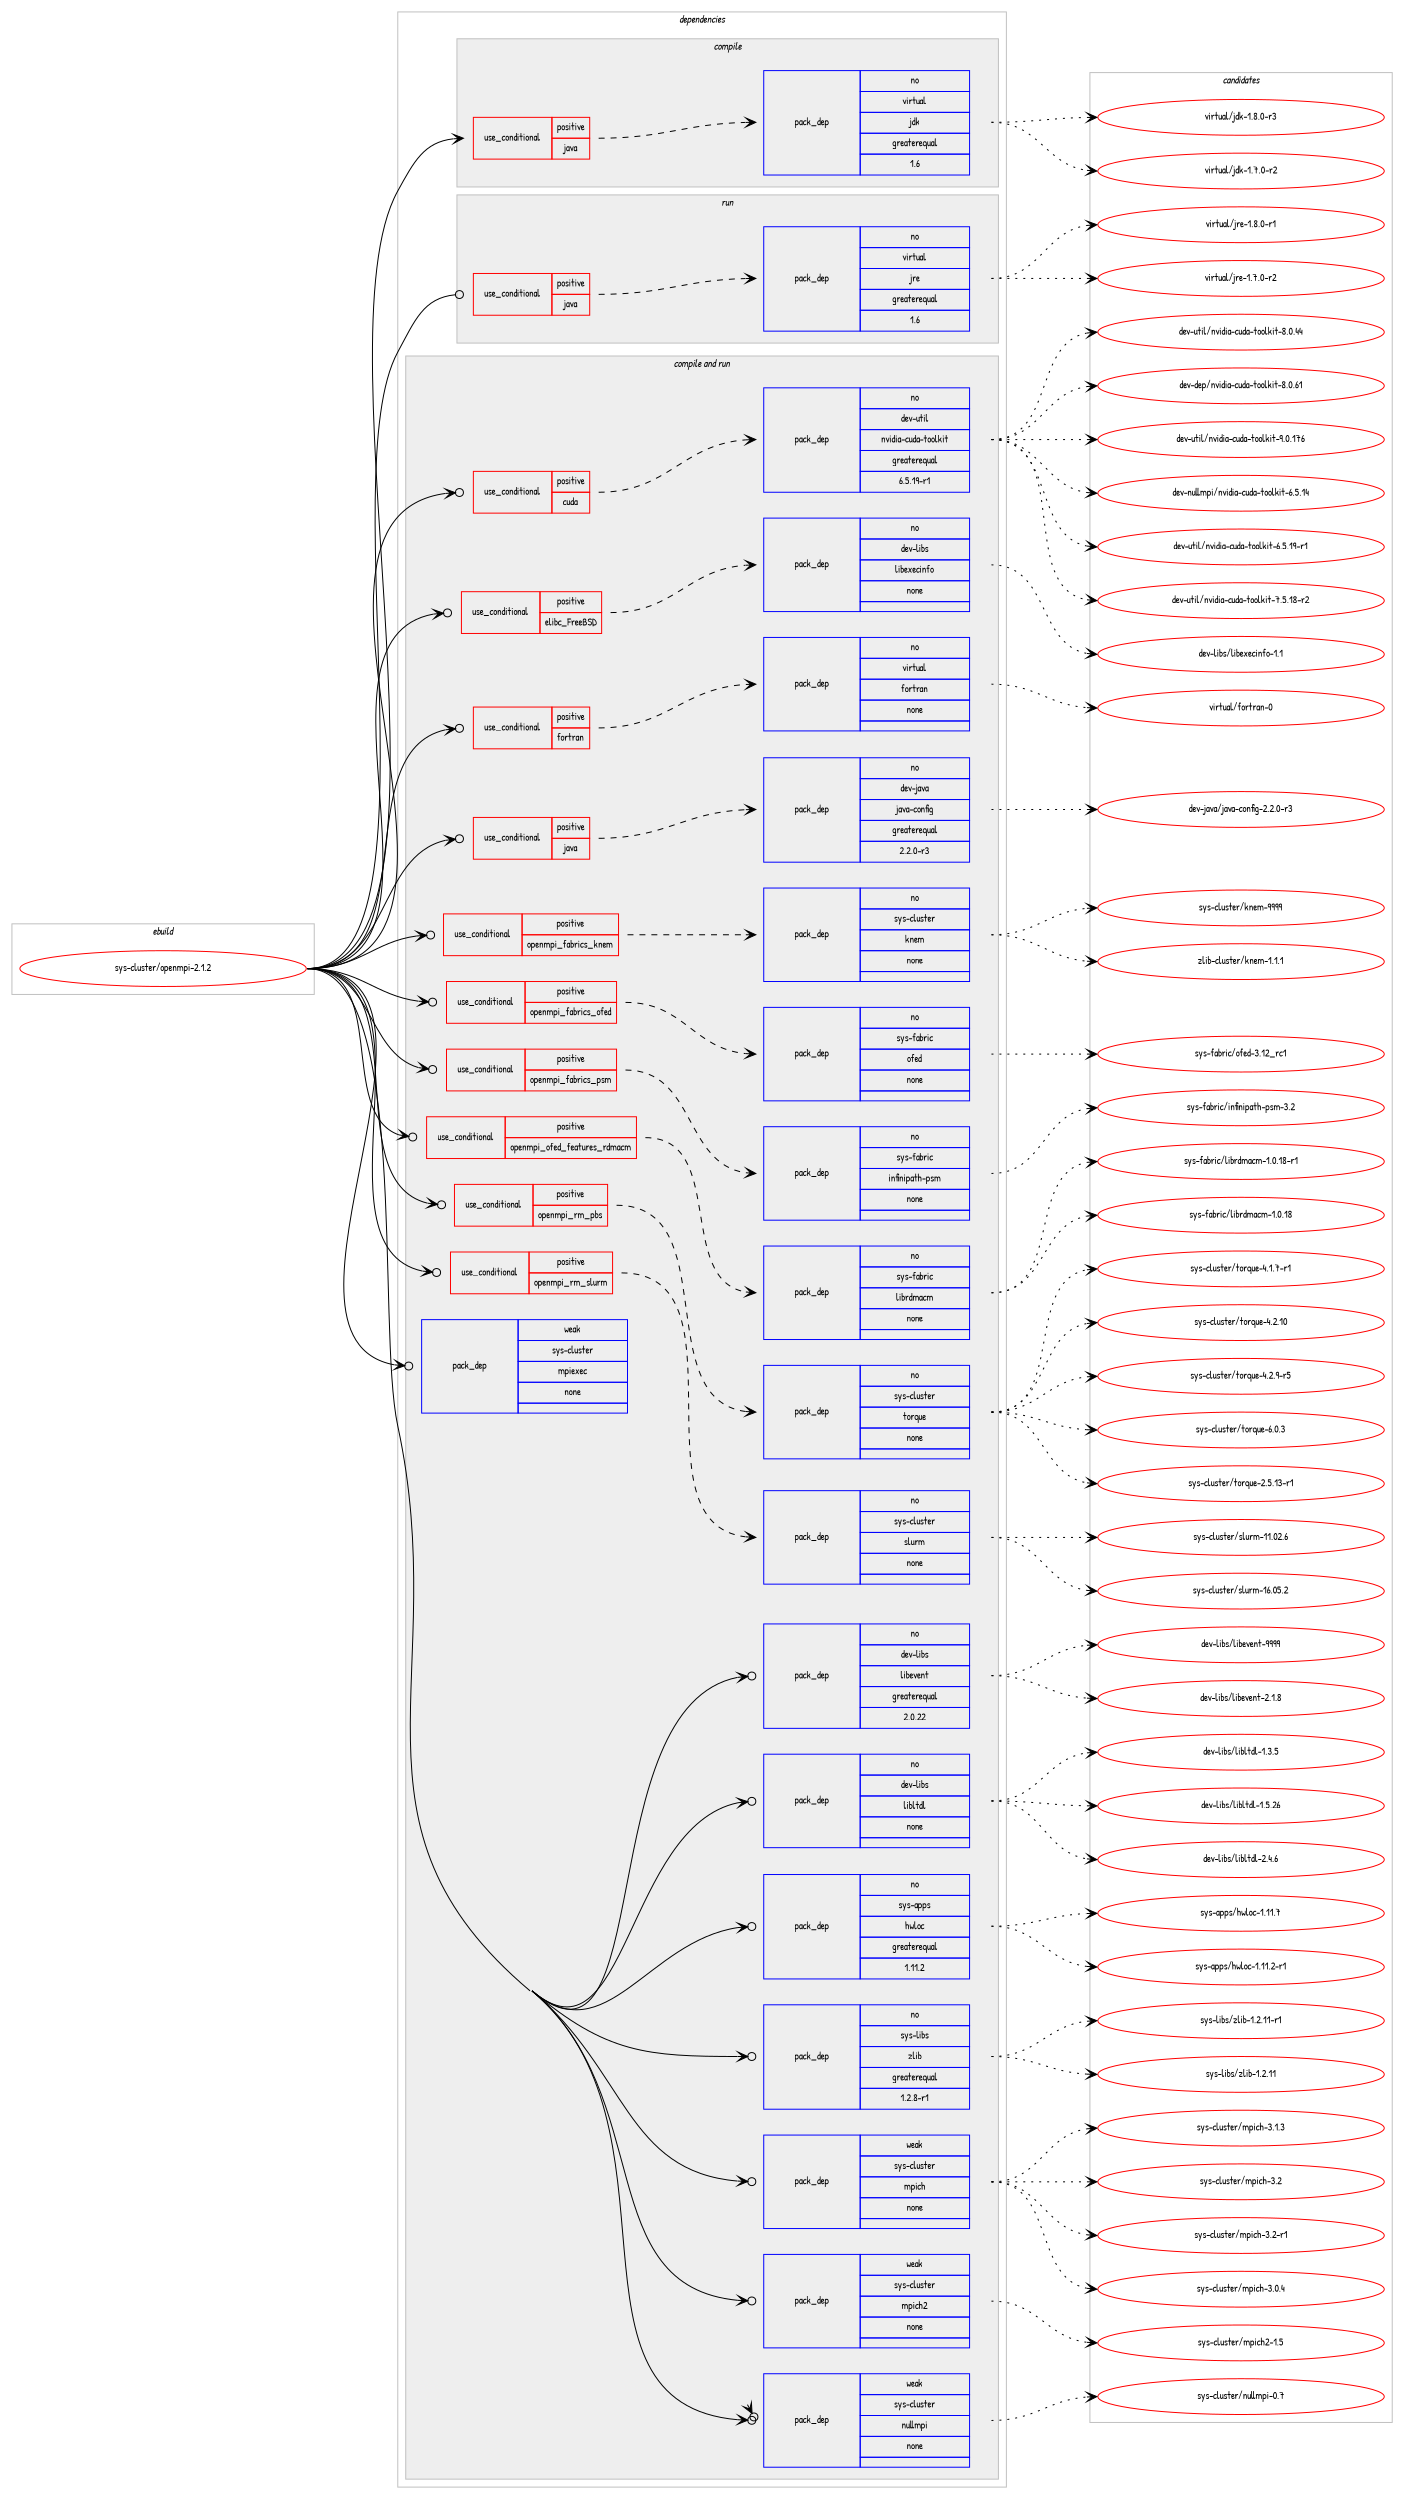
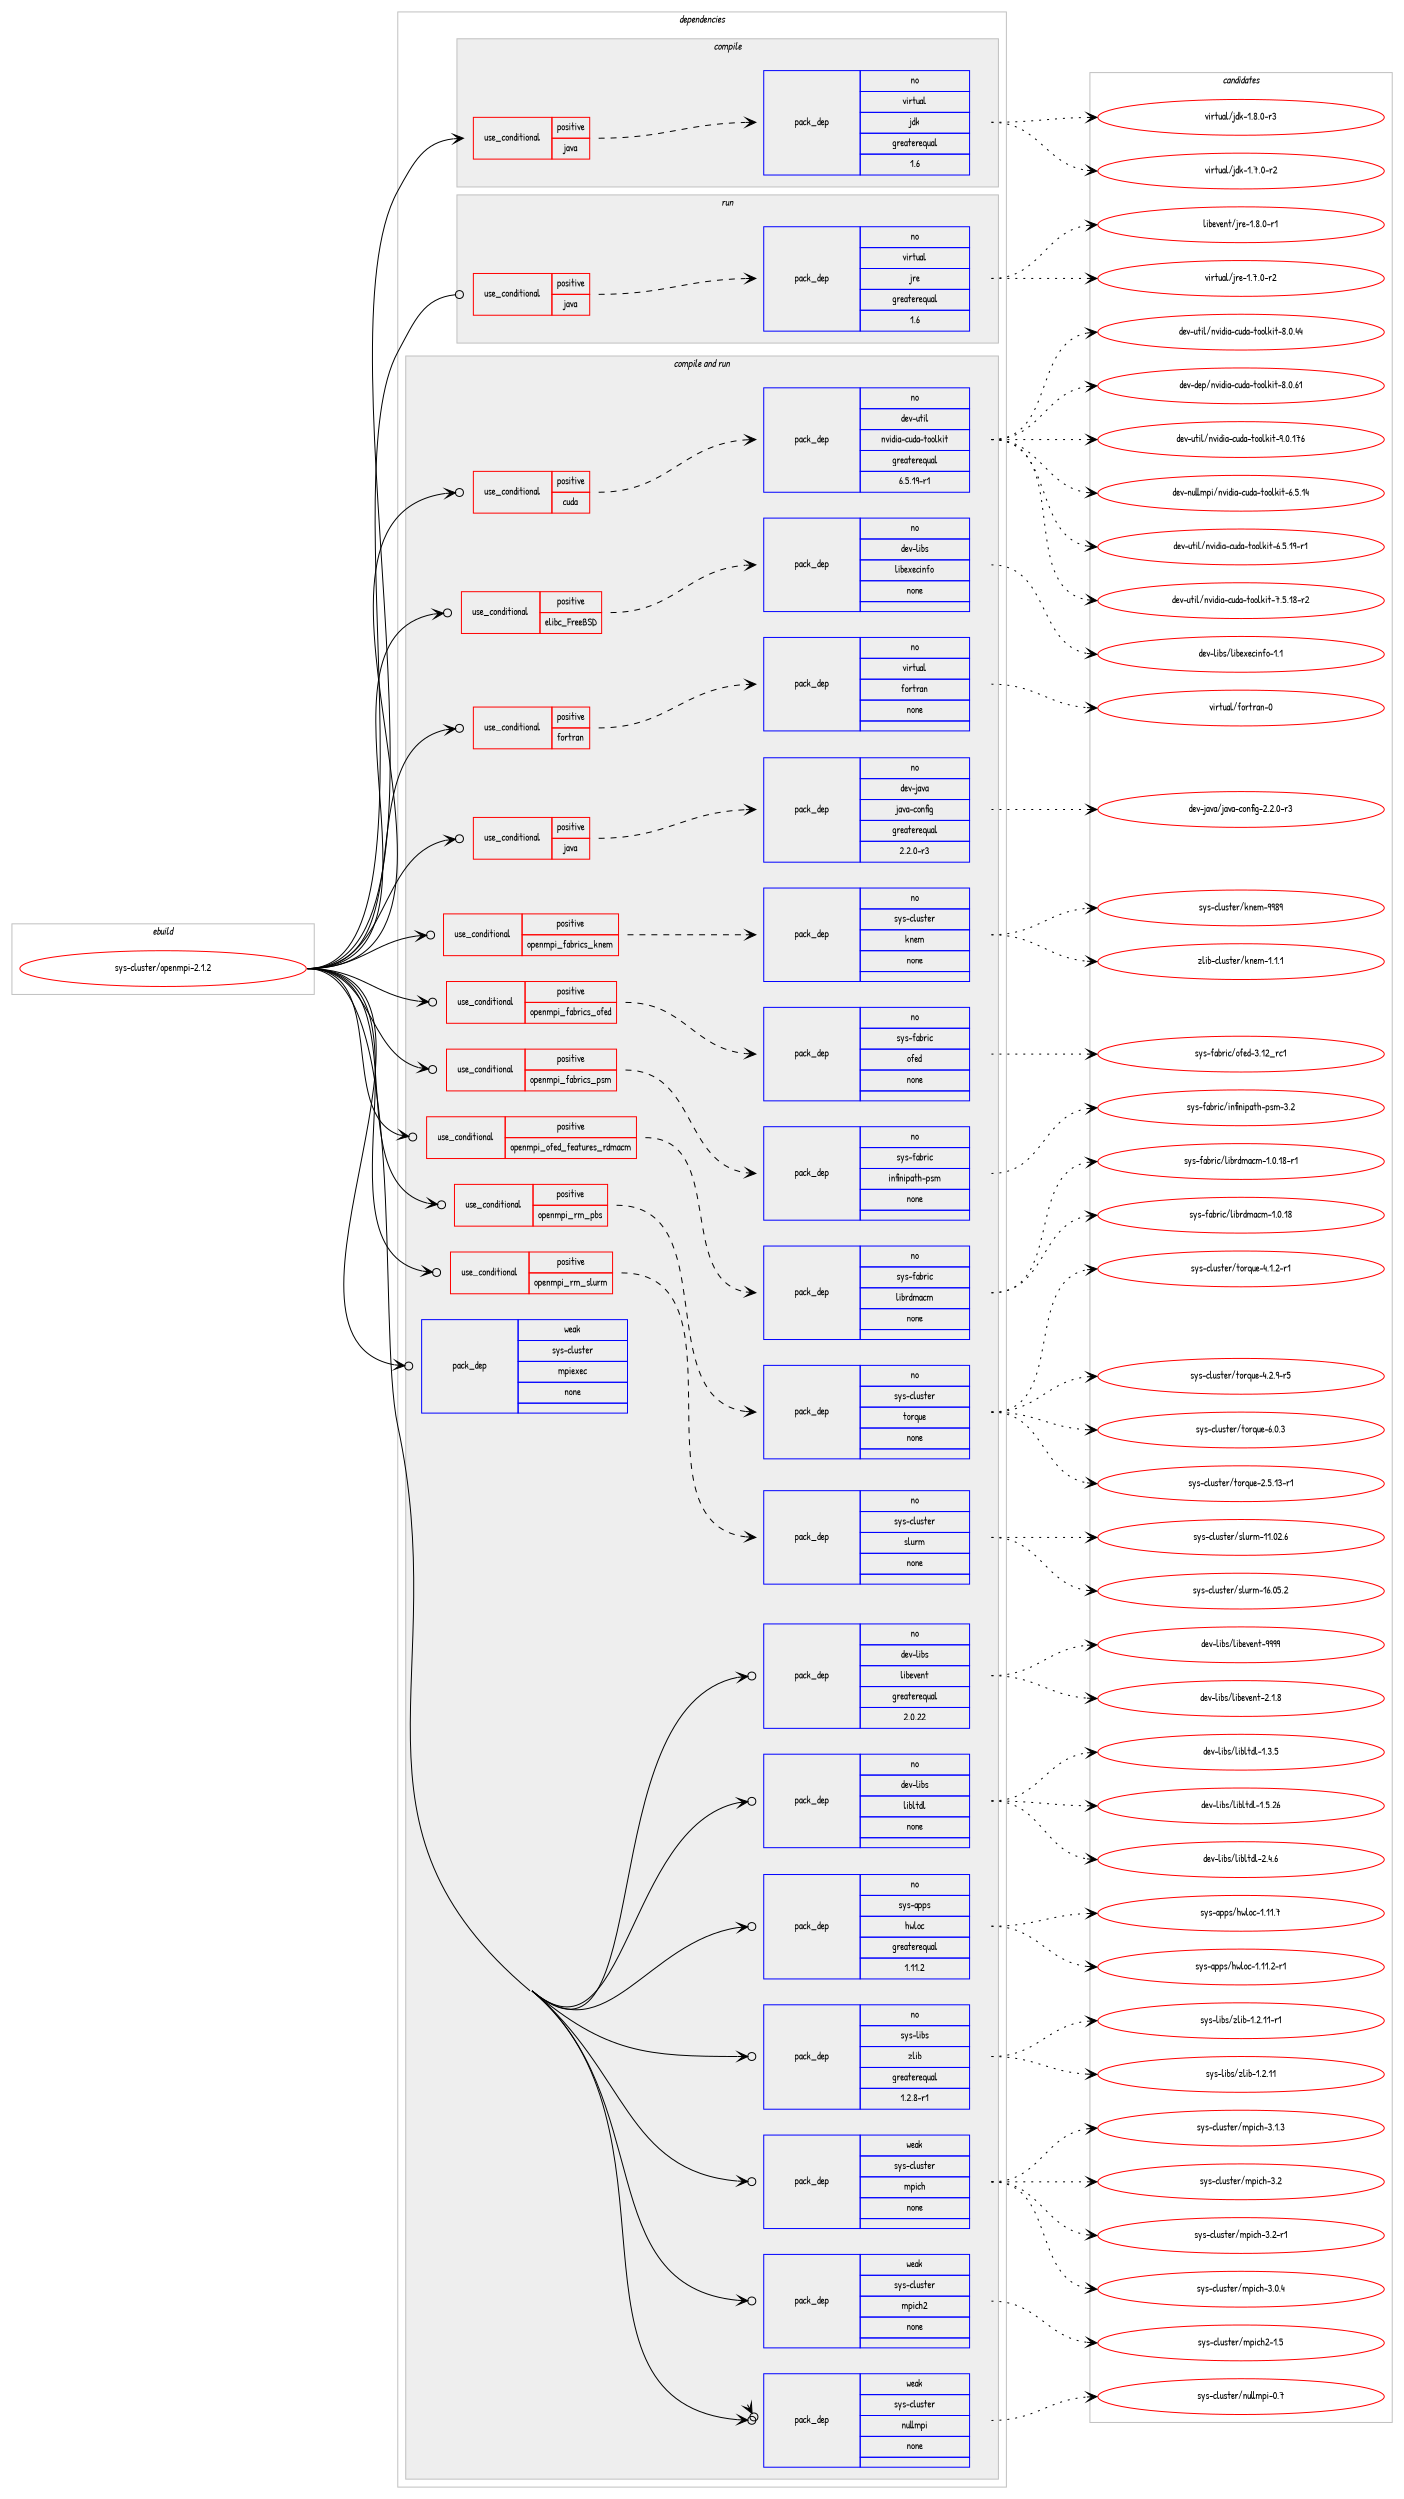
node "virtual/jre-1.8.0-r1": label "virtual/jre-1.8.0-r1" -> "libevent/jre-1.8.0-r1"
node "sys-cluster/knem-9999": label "sys-cluster/knem-9999" -> "sys-cluster/knem-9989"
node "sys-cluster/torque-4.1.7-r1": label "sys-cluster/torque-4.1.7-r1" -> "sys-cluster/torque-4.1.2-r1"
node "sys-cluster/torque-4.2.10": removed
